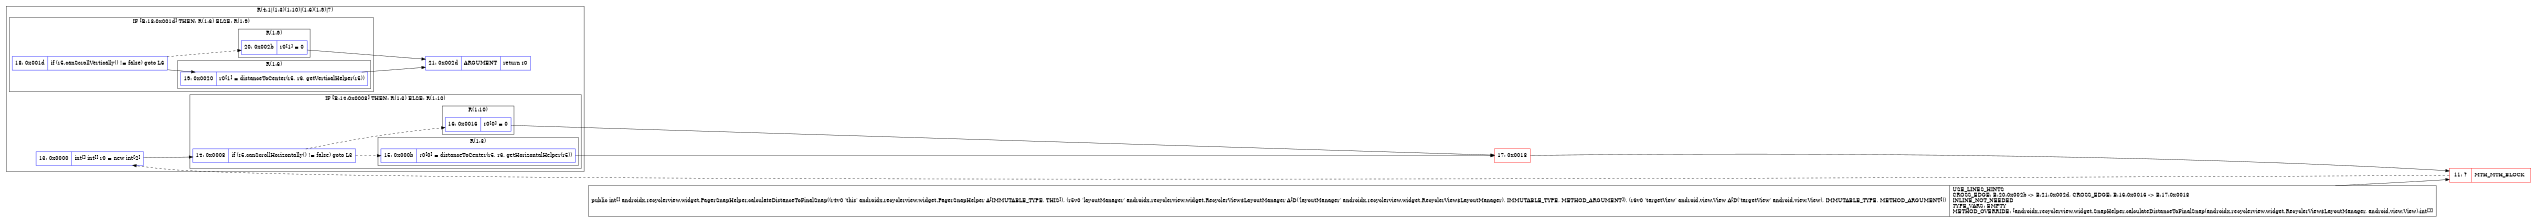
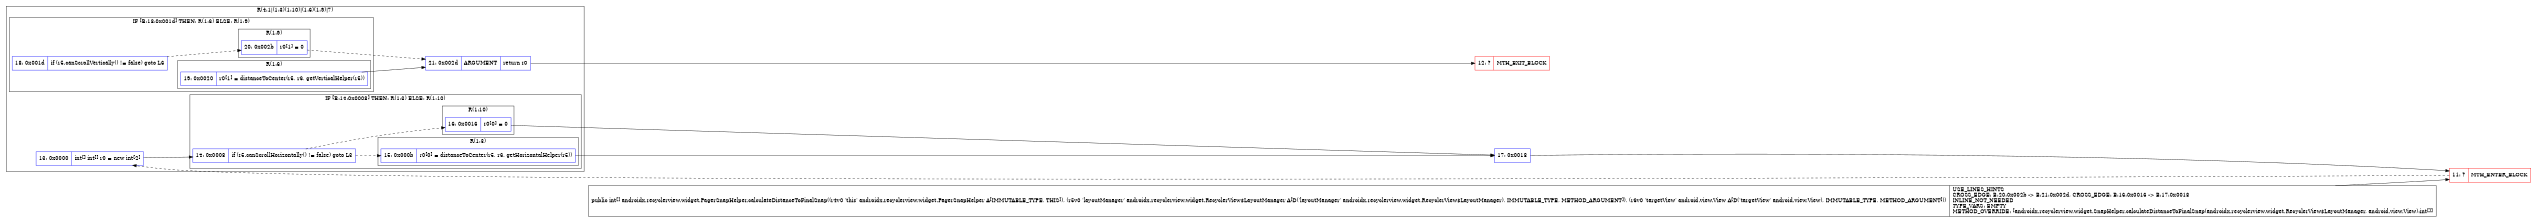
edge "20: 0x002b" -> "21: 0x002d": style solid -> dashed
node "12: ?": added
edge "18: 0x001d" -> "19: 0x0020": removed
node "17: 0x0018": color red -> blue
node "11: ?": text "MTH_MTH_BLOCK" -> "MTH_ENTER_BLOCK"
